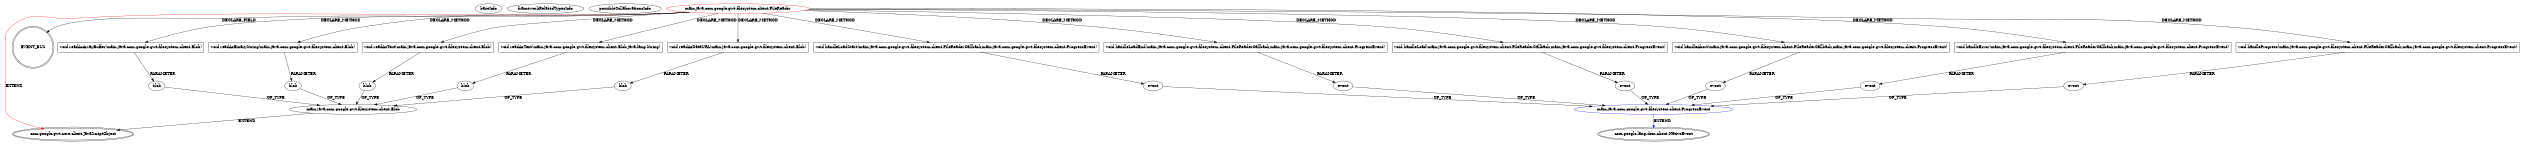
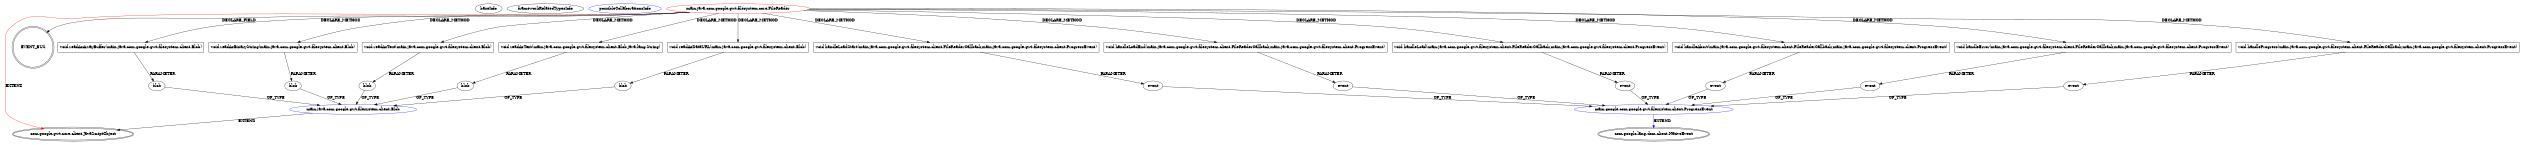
node "possibleCollaborationsInfo": color black -> blue
node "main.java.com.google.gwt.filesystem.client.FileReader": label "main.java.com.google.gwt.filesystem.client.FileReader" -> "main.java.com.google.gwt.filesystem.core.FileReader"
node "main.java.com.google.gwt.filesystem.client.Blob": color black -> blue
node "main.java.com.google.gwt.filesystem.client.ProgressEvent": label "main.java.com.google.gwt.filesystem.client.ProgressEvent" -> "main.google.com.google.gwt.filesystem.client.ProgressEvent"
